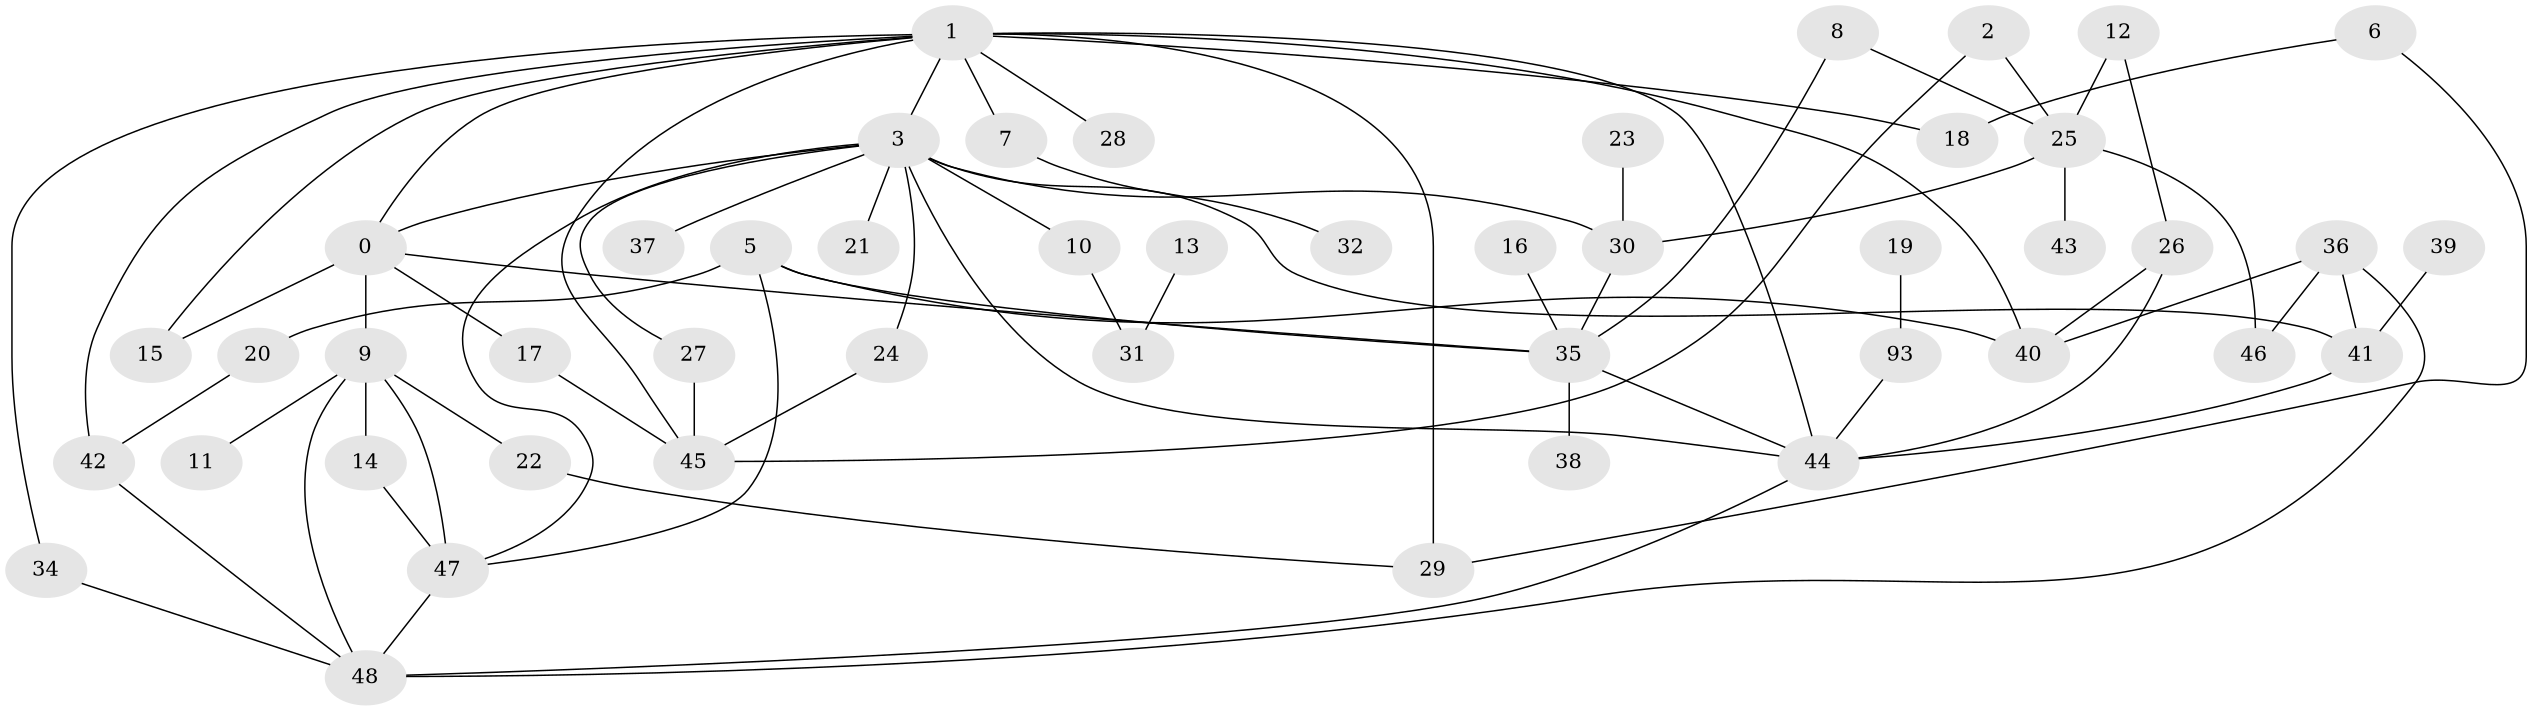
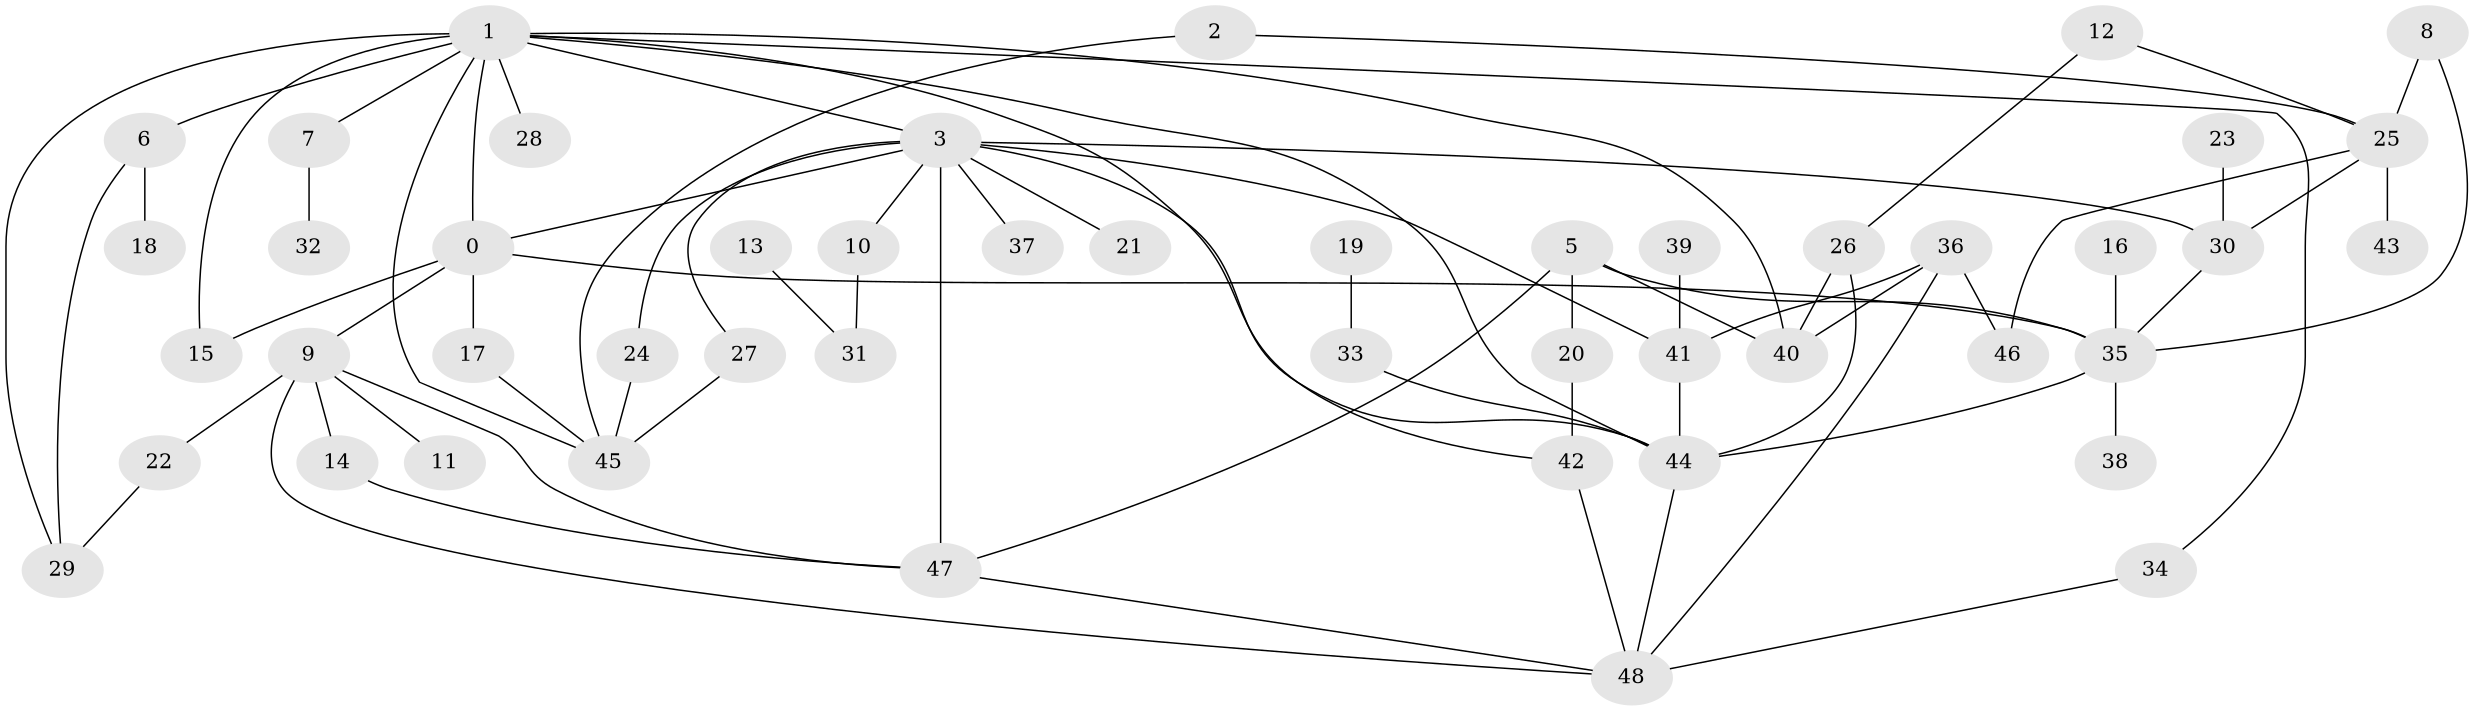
edge "1" -- "18": now "1" -- "6"
node "93": label "93" -> "33"
